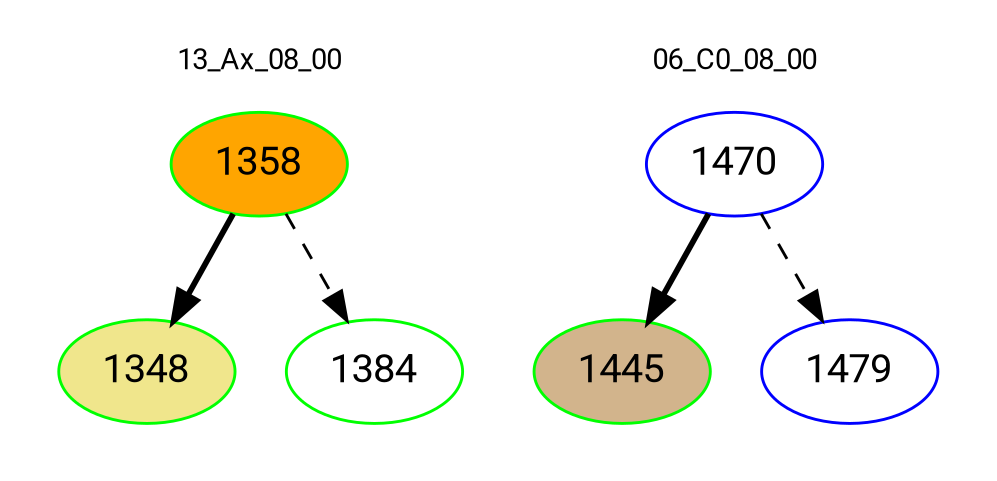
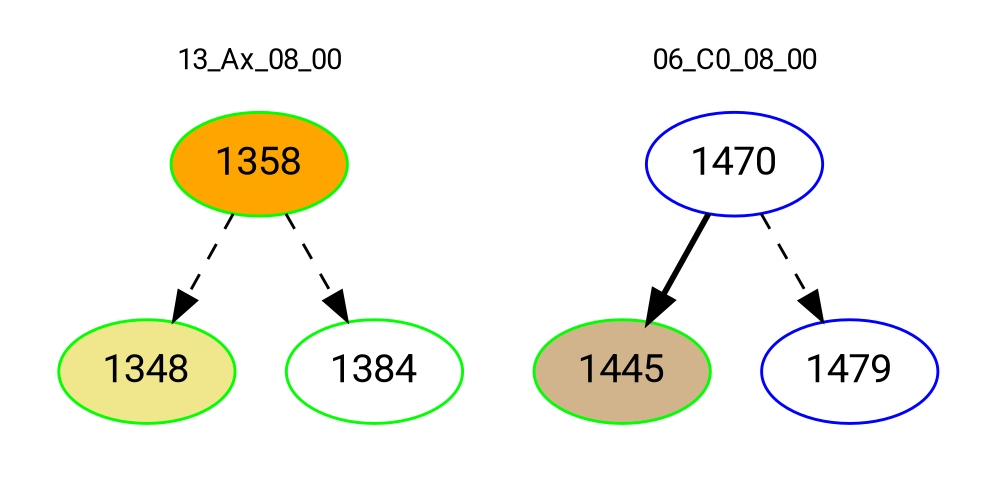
edge "1358" -> "1348": style bold -> dashed
